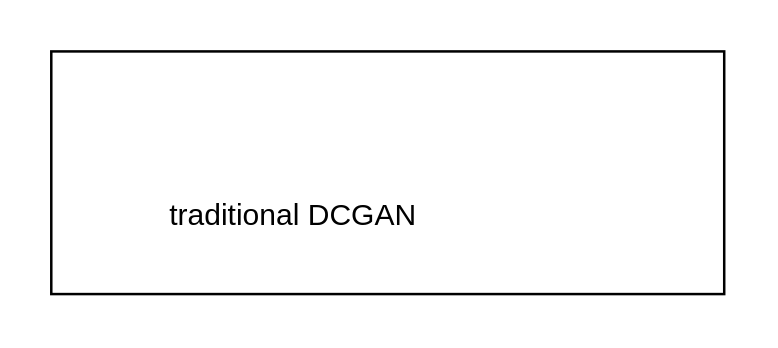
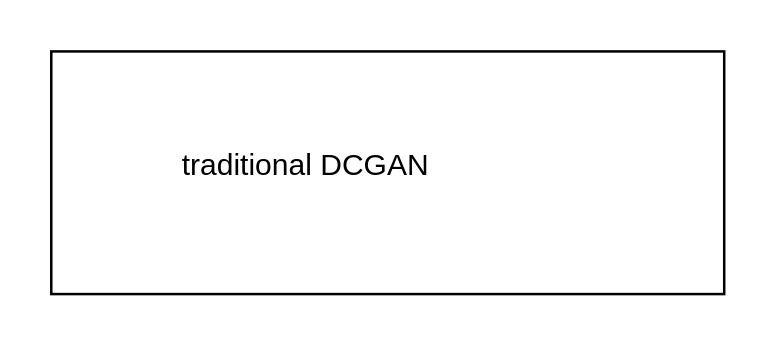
node "traditional DCGAN": moved (294, 217) -> (306, 167)
